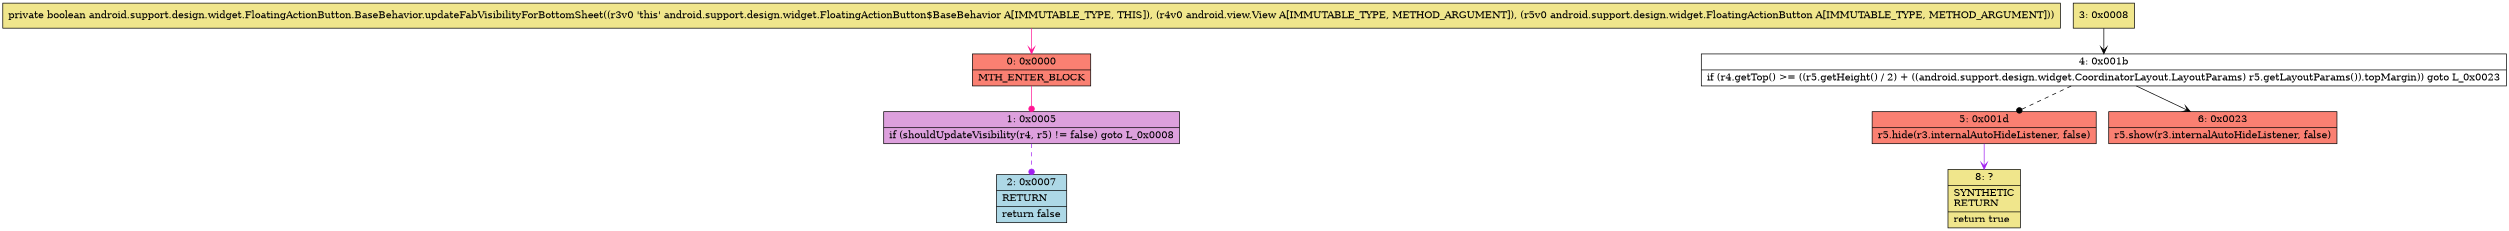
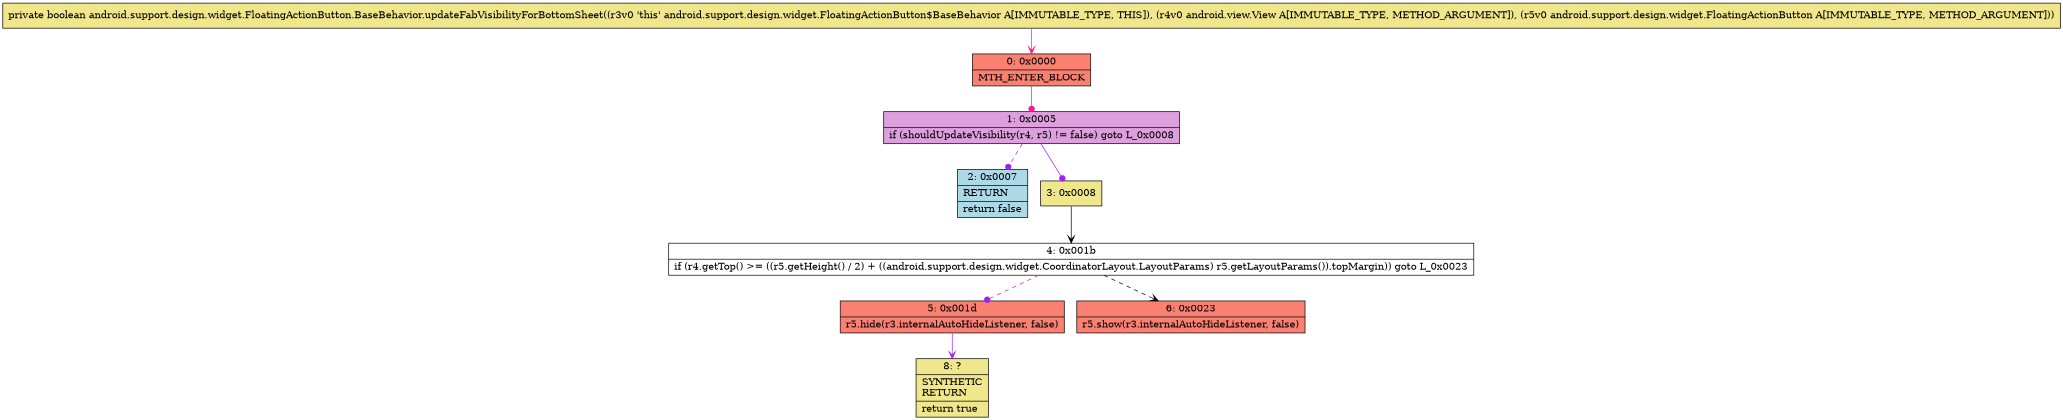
edge "4: 0x001b" -> "6: 0x0023": style solid -> dashed
edge "4: 0x001b" -> "5: 0x001d": color black -> purple
edge "1: 0x0005" -> "3: 0x0008": added
